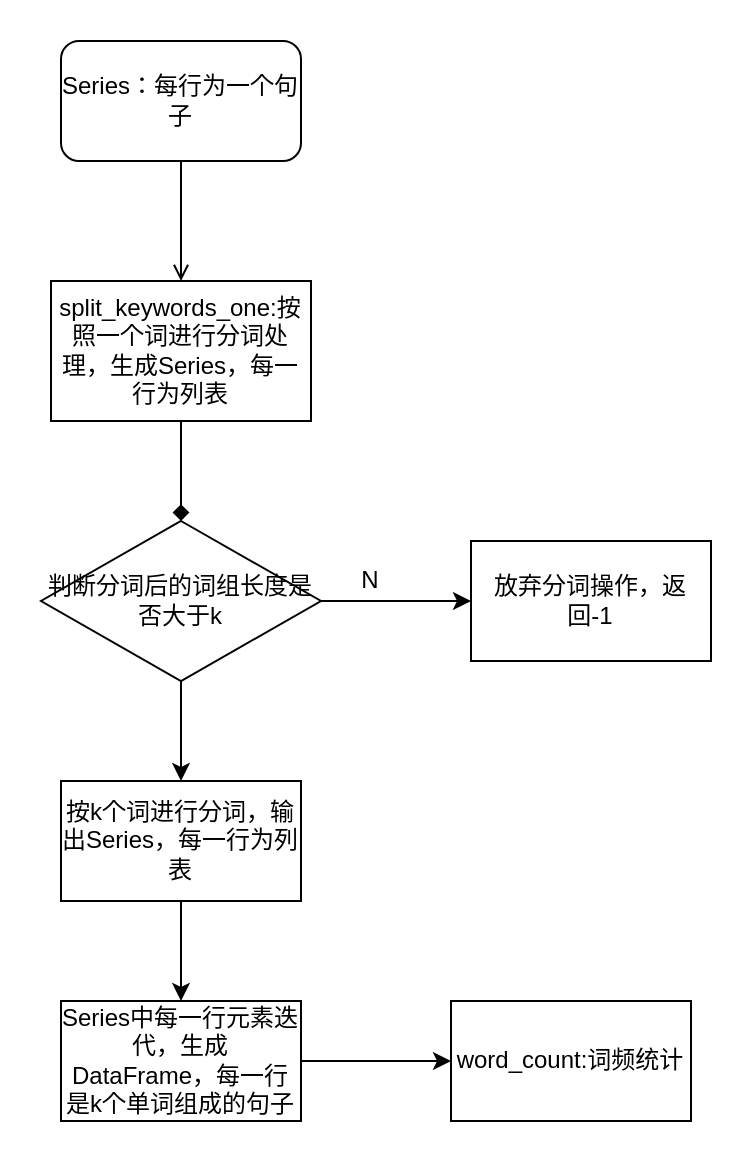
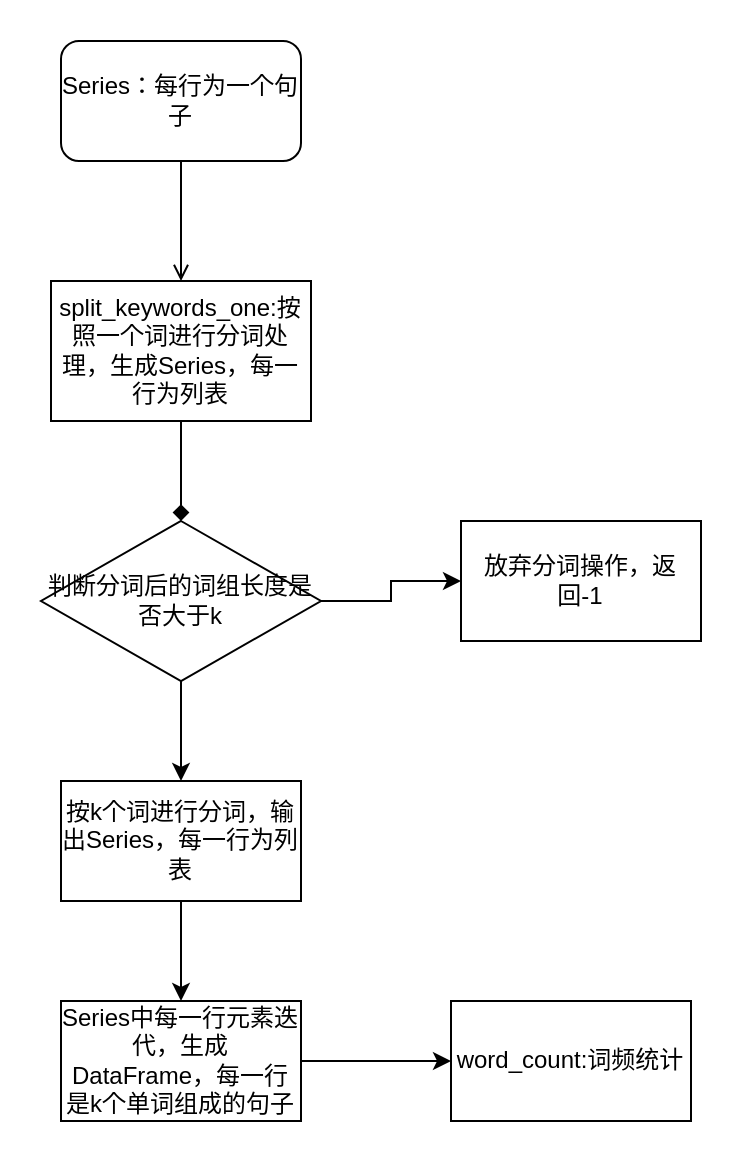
node "N": removed
node "放弃分词操作，返回-1": moved (591, 601) -> (581, 581)
